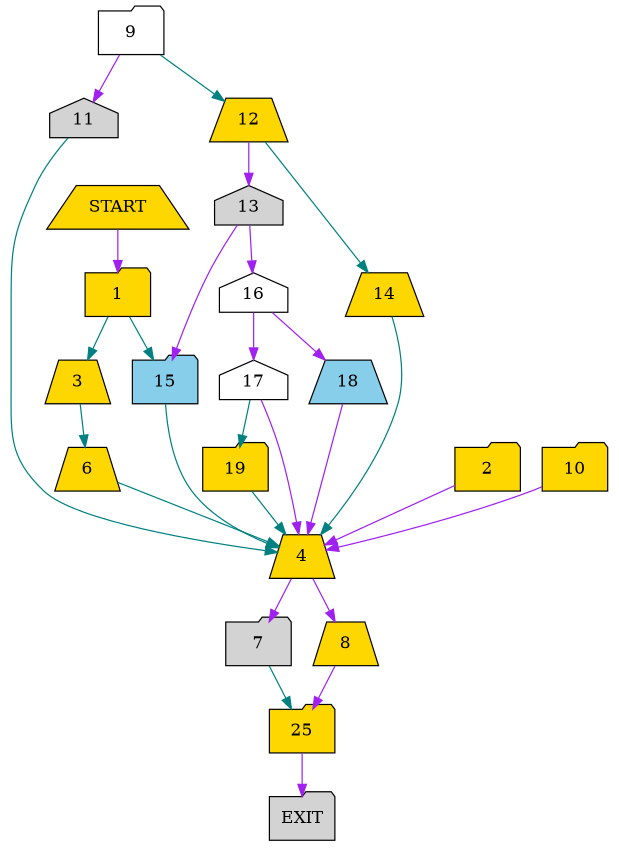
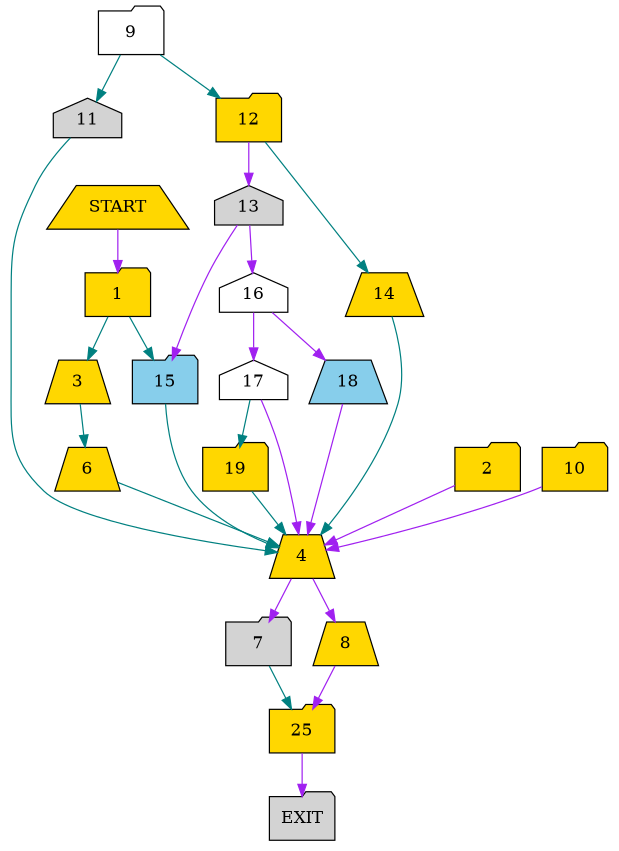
edge "9" -> "11": color purple -> teal
node "12": shape trapezium -> folder
